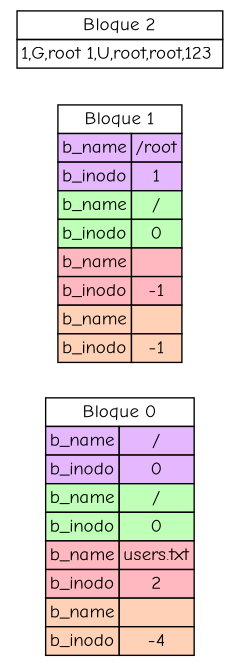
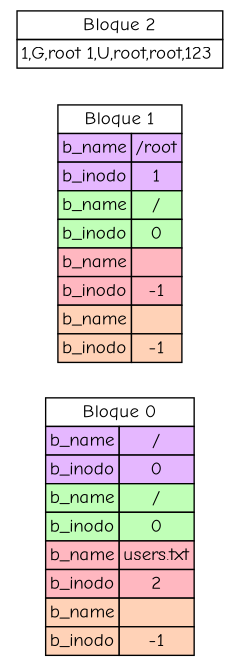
node "Bloque 0": text "-4" -> "-1"
